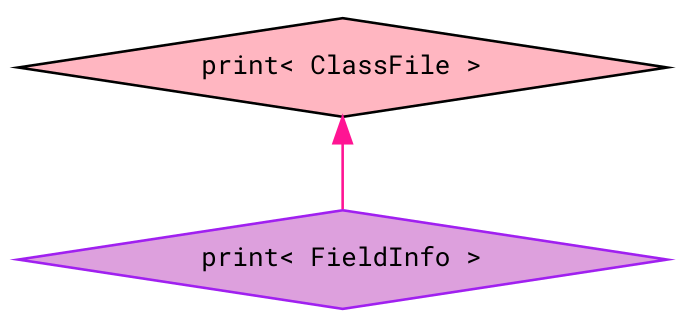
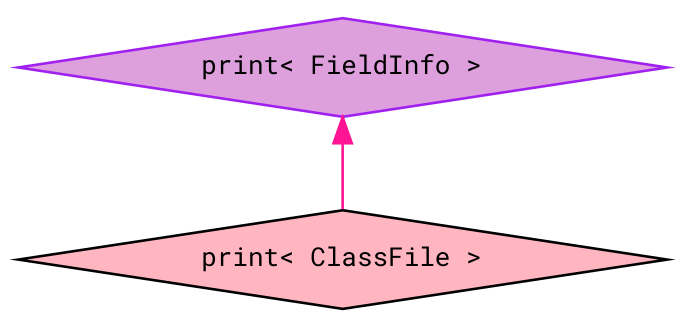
edge "print< FieldInfo >" -> "print< ClassFile >": reversed
